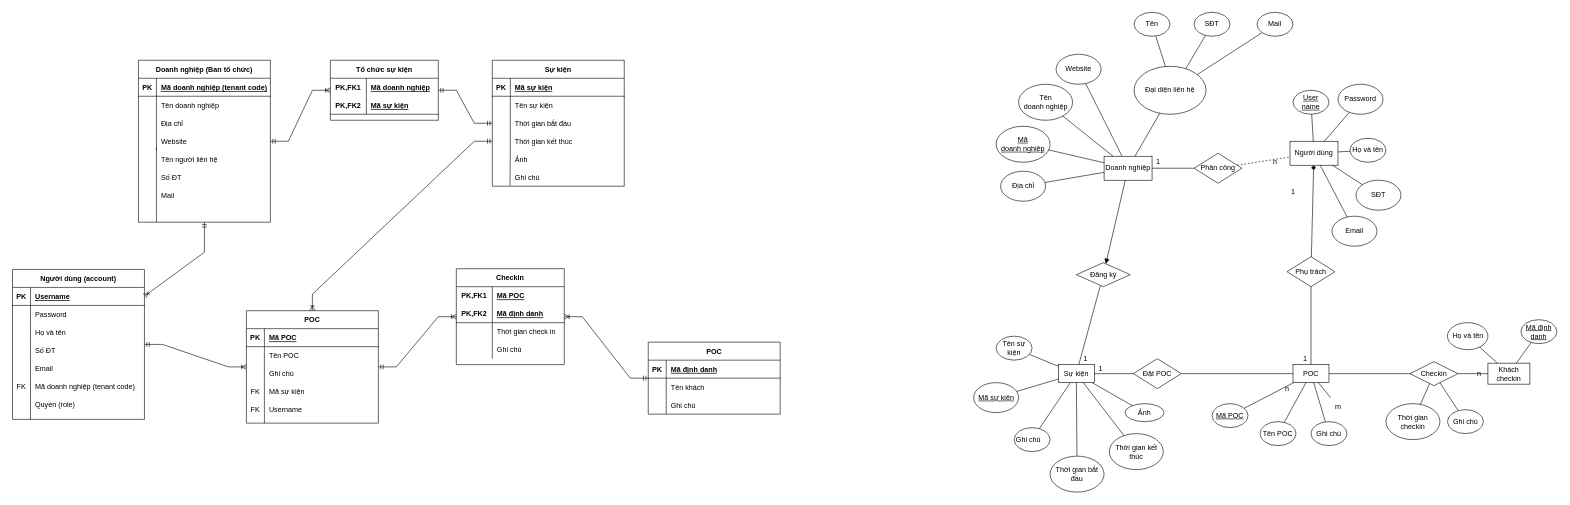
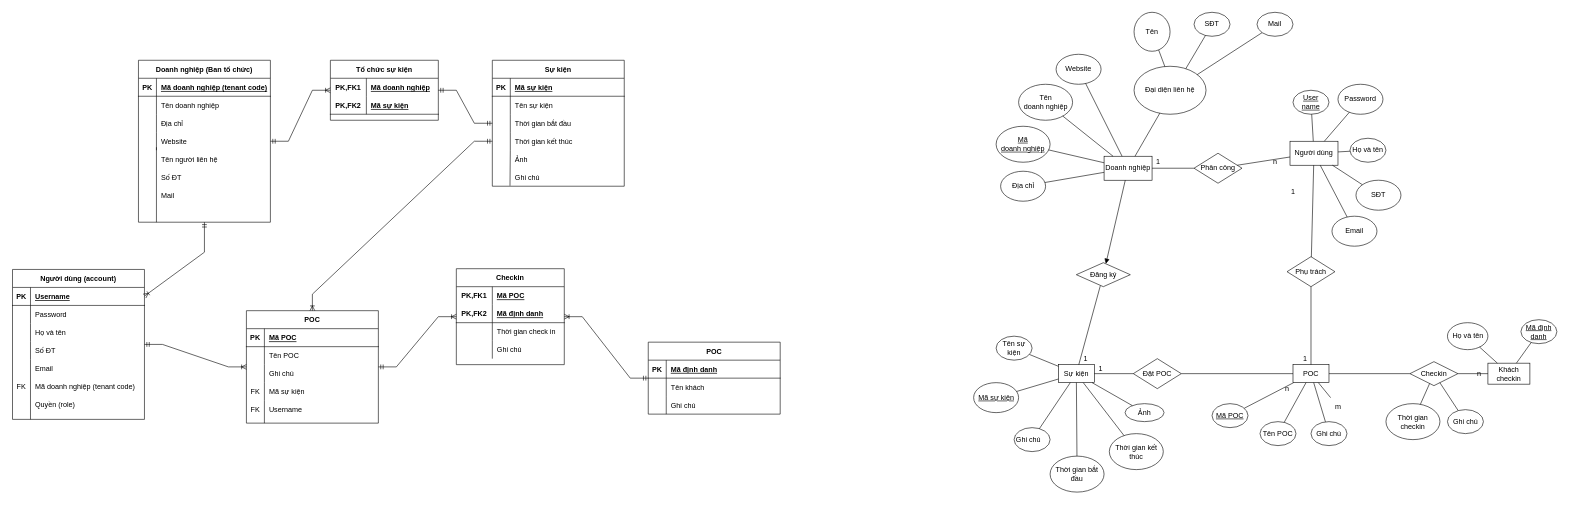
node "Tên": size 36x24 -> 36x39
edge "Người dùng" -- "Phân công": style dashed -> solid
edge "Phụ trách" -> "Người dùng": arrowhead diamond -> none
